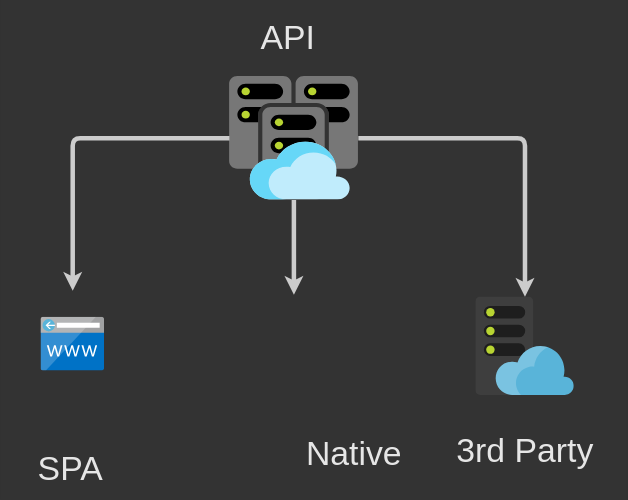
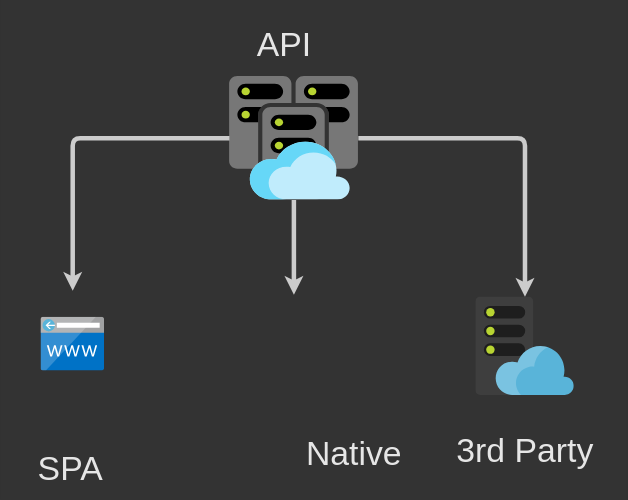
node "API": moved (288, 37) -> (284, 45)
